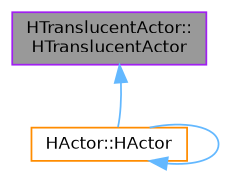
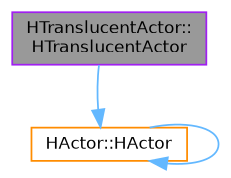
edge "HActor::HActor" -> "HTranslucentActor:: HTranslucentActor": reversed
